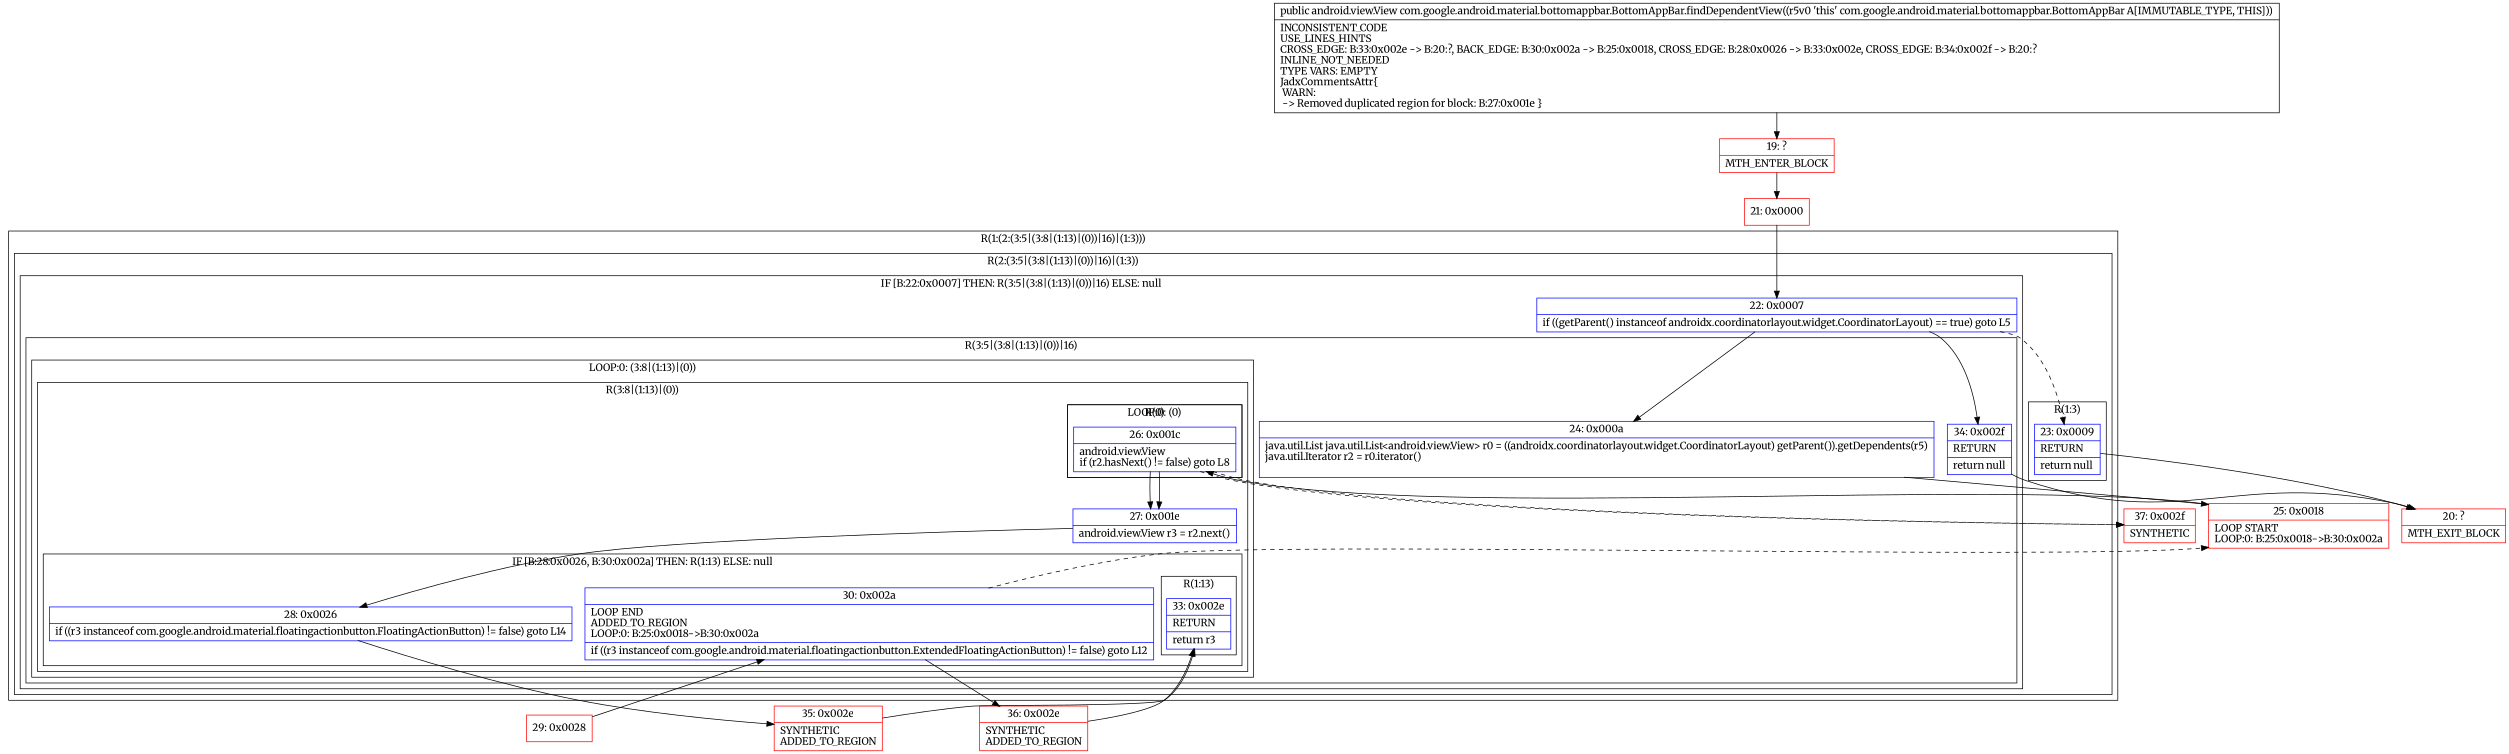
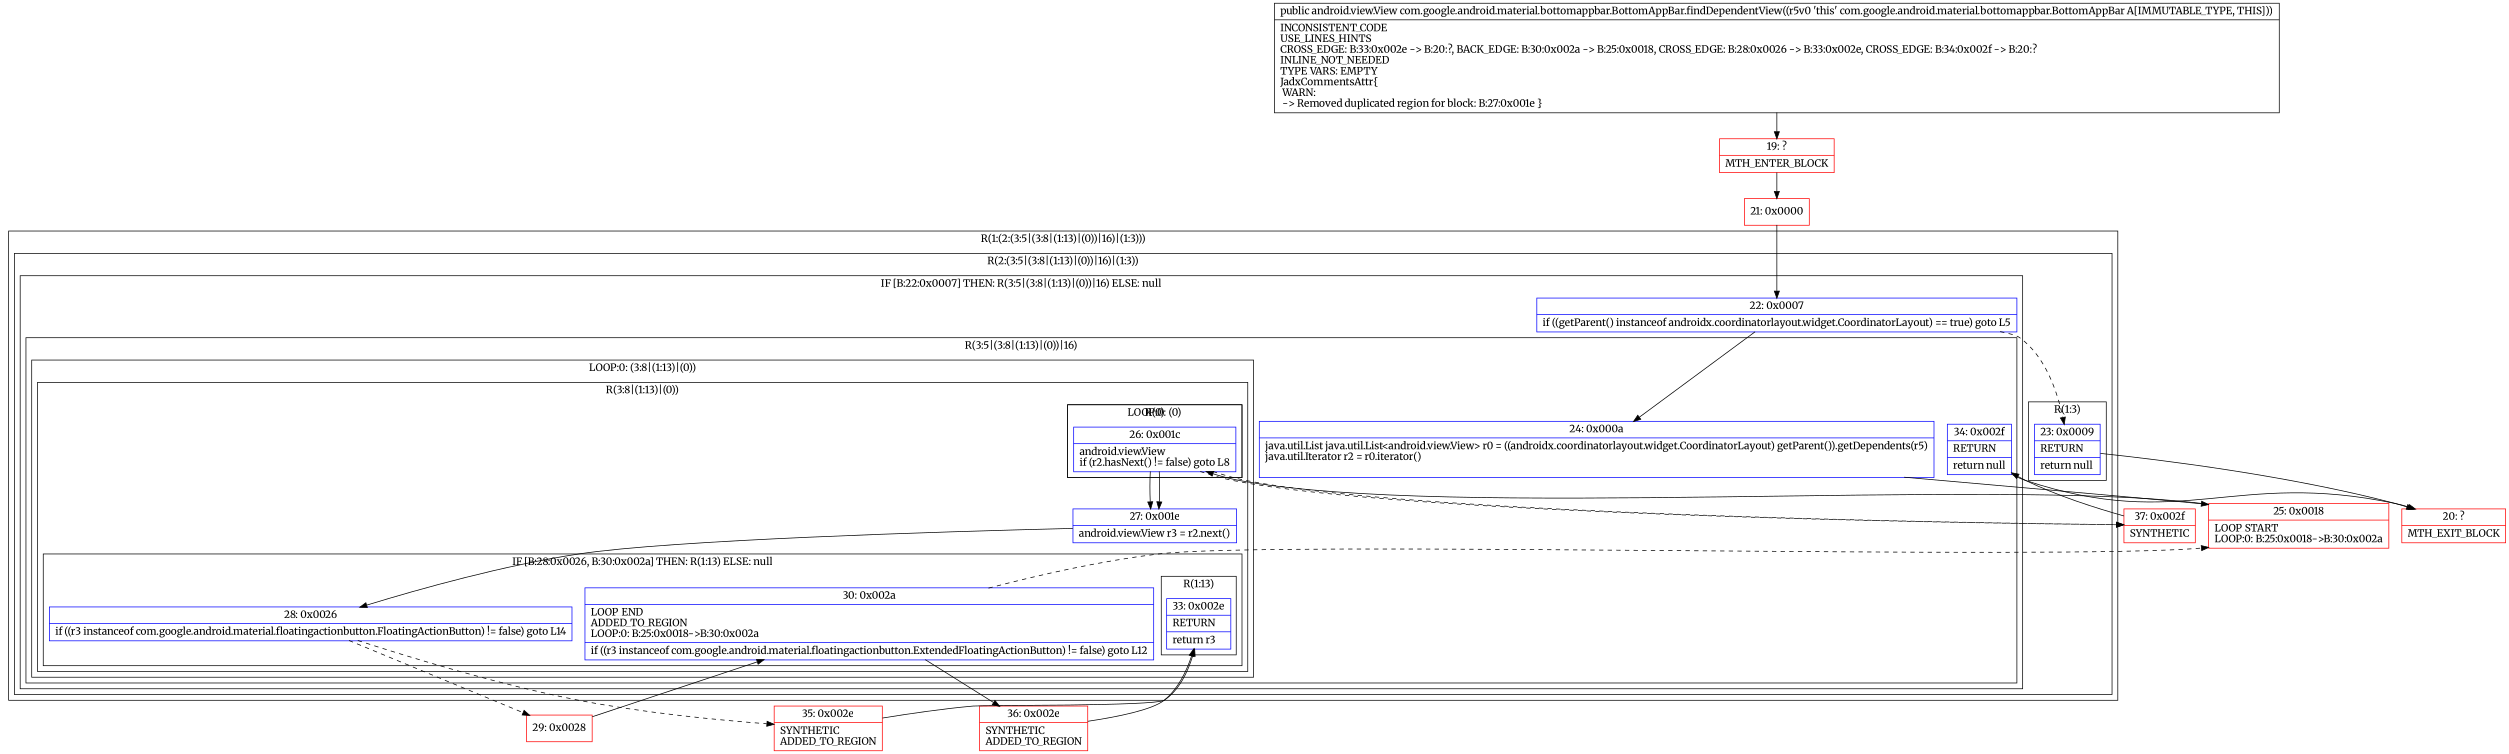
edge "22: 0x0007" -> "34: 0x002f": now "37: 0x002f" -> "34: 0x002f"
edge "28: 0x0026" -> "29: 0x0028": added
edge "28: 0x0026" -> "35: 0x002e": style solid -> dashed
